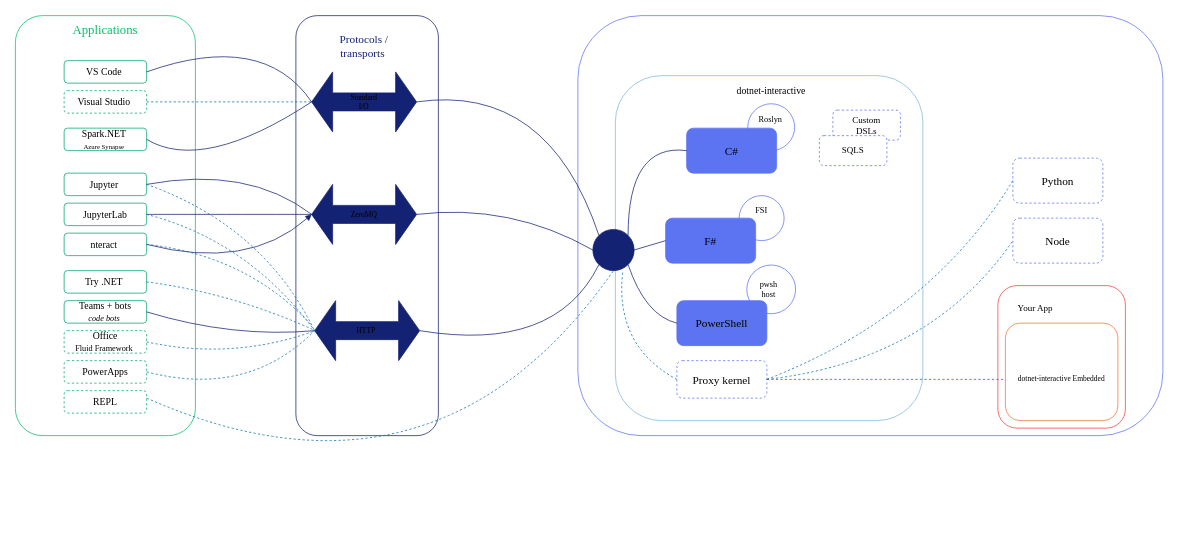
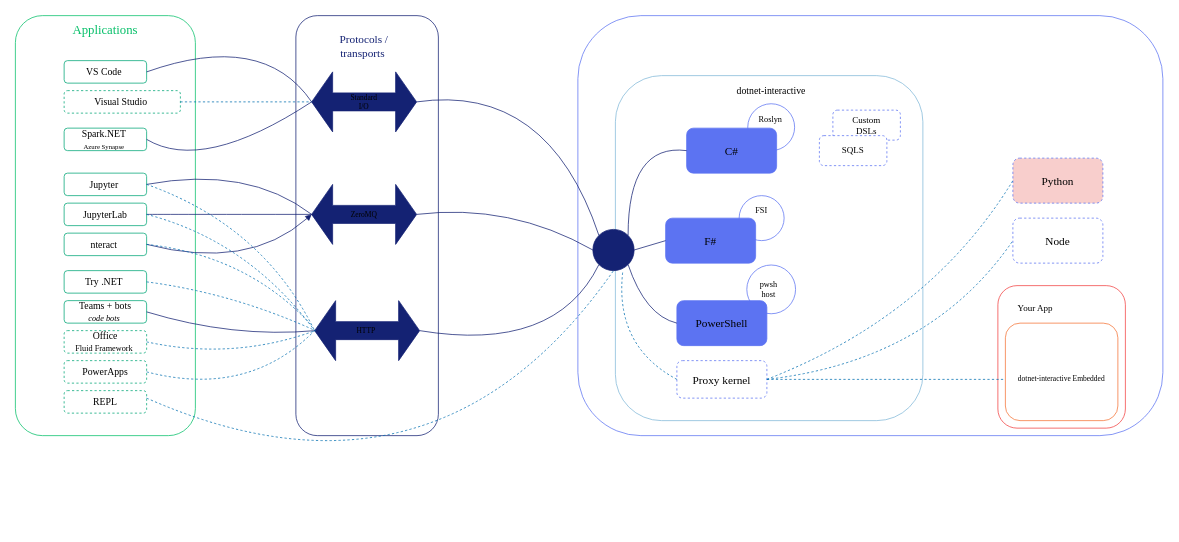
node "Visual Studio": size 83x23 -> 116x23
node "Python": fillcolor #ffffff -> #f8cecc
